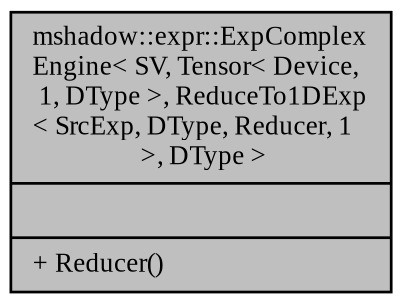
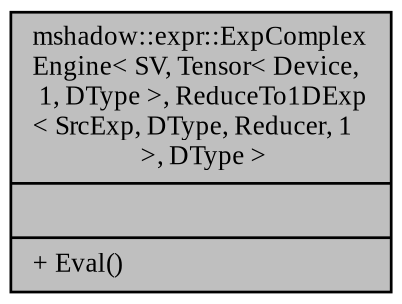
node "mshadow::expr::ExpComplex": text "+ Reducer()" -> "+ Eval()"
